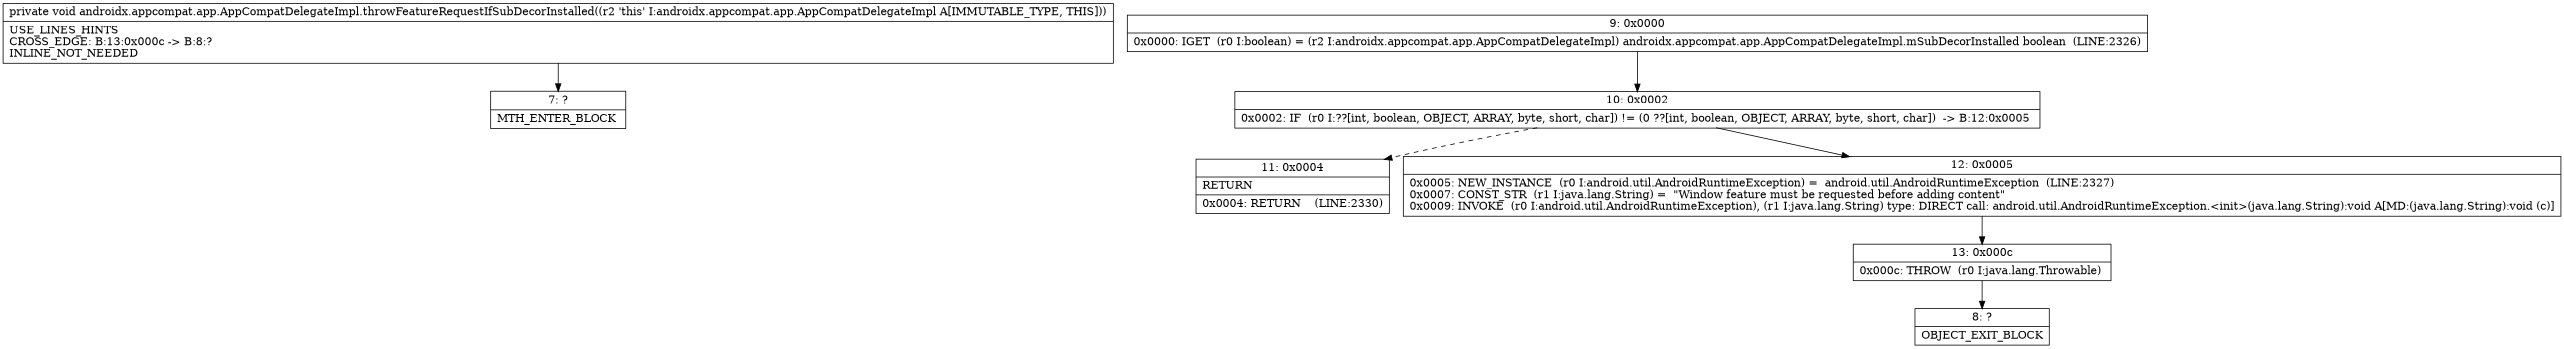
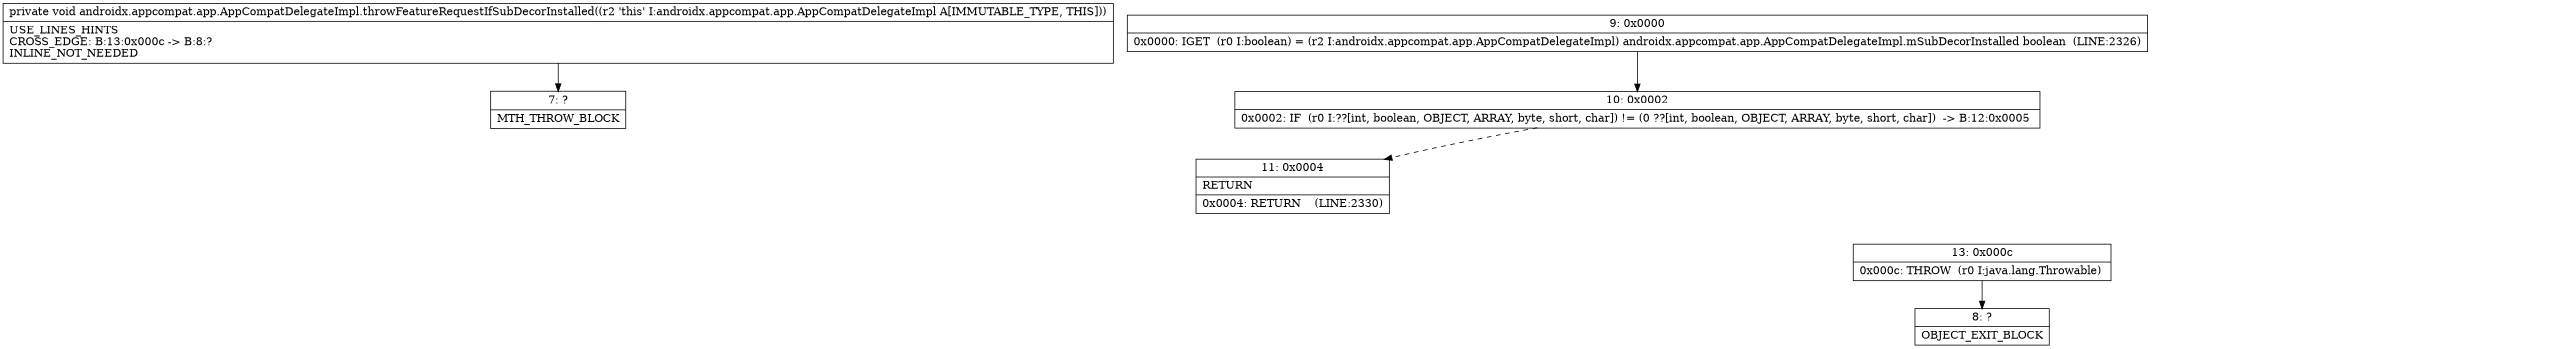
node "7: ?": text "MTH_ENTER_BLOCK" -> "MTH_THROW_BLOCK"
node "12: 0x0005": removed
